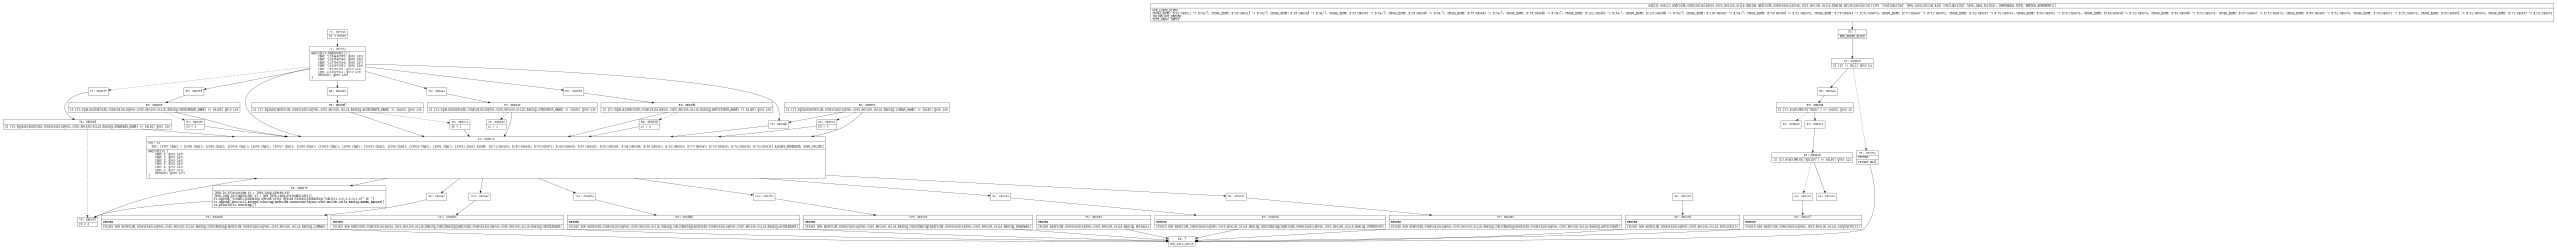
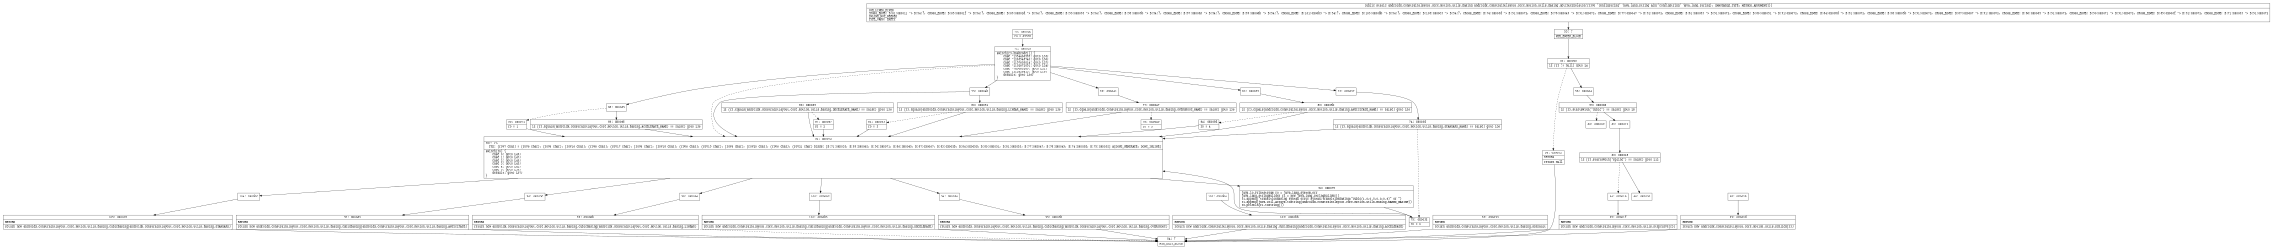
edge "71: 0x0033" -> "73: 0x0037": style dashed -> solid
node "85: 0x005f": removed
edge "71: 0x0033" -> "91: 0x0072": style solid -> dashed
edge "89: 0x006f" -> "90: 0x0071": now "88: 0x0069" -> "90: 0x0071"
edge "80: 0x0051" -> "79: 0x004b": reversed
edge "91: 0x0072" -> "102: 0x00b4": removed
edge "99: 0x00ab" -> "54: ?": style solid -> dashed
